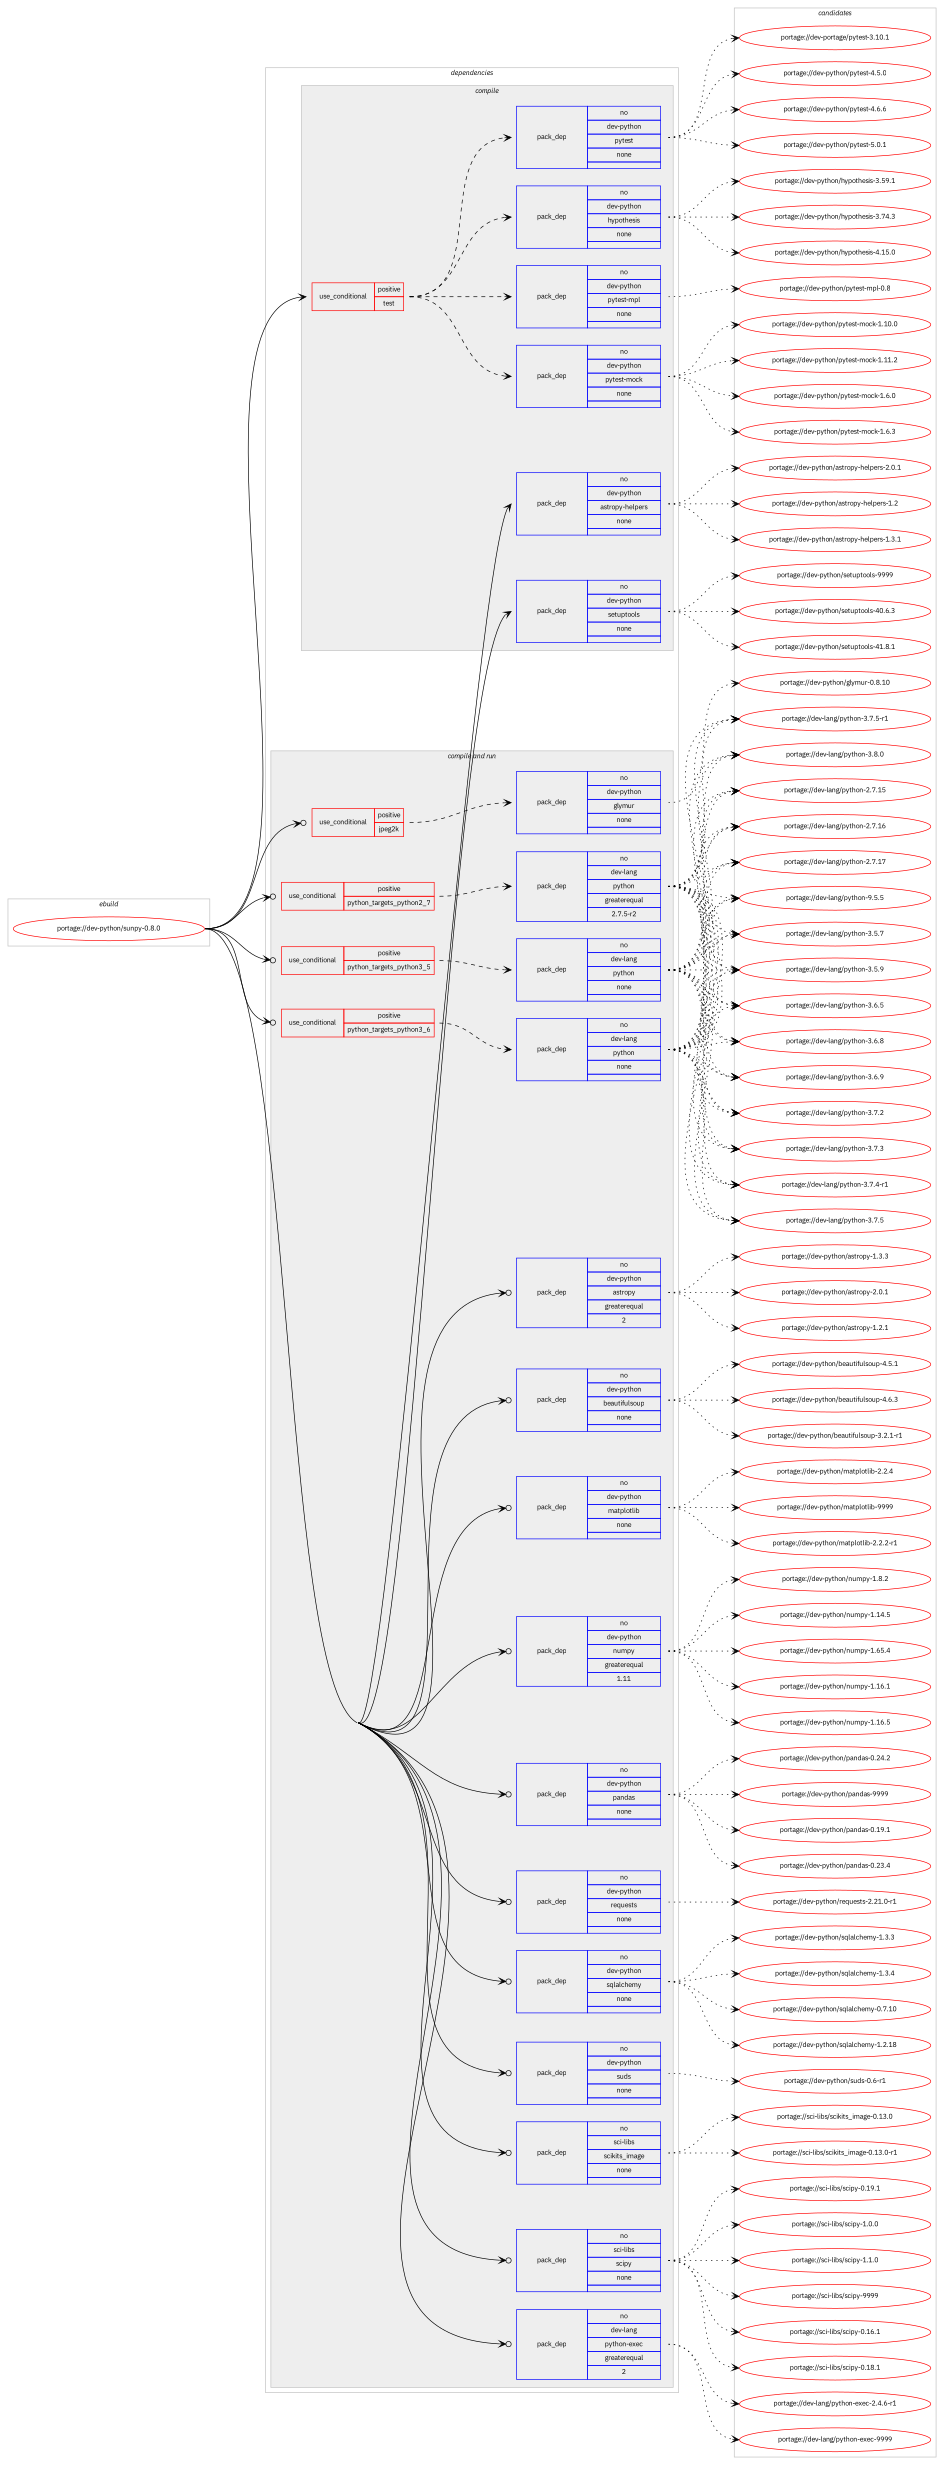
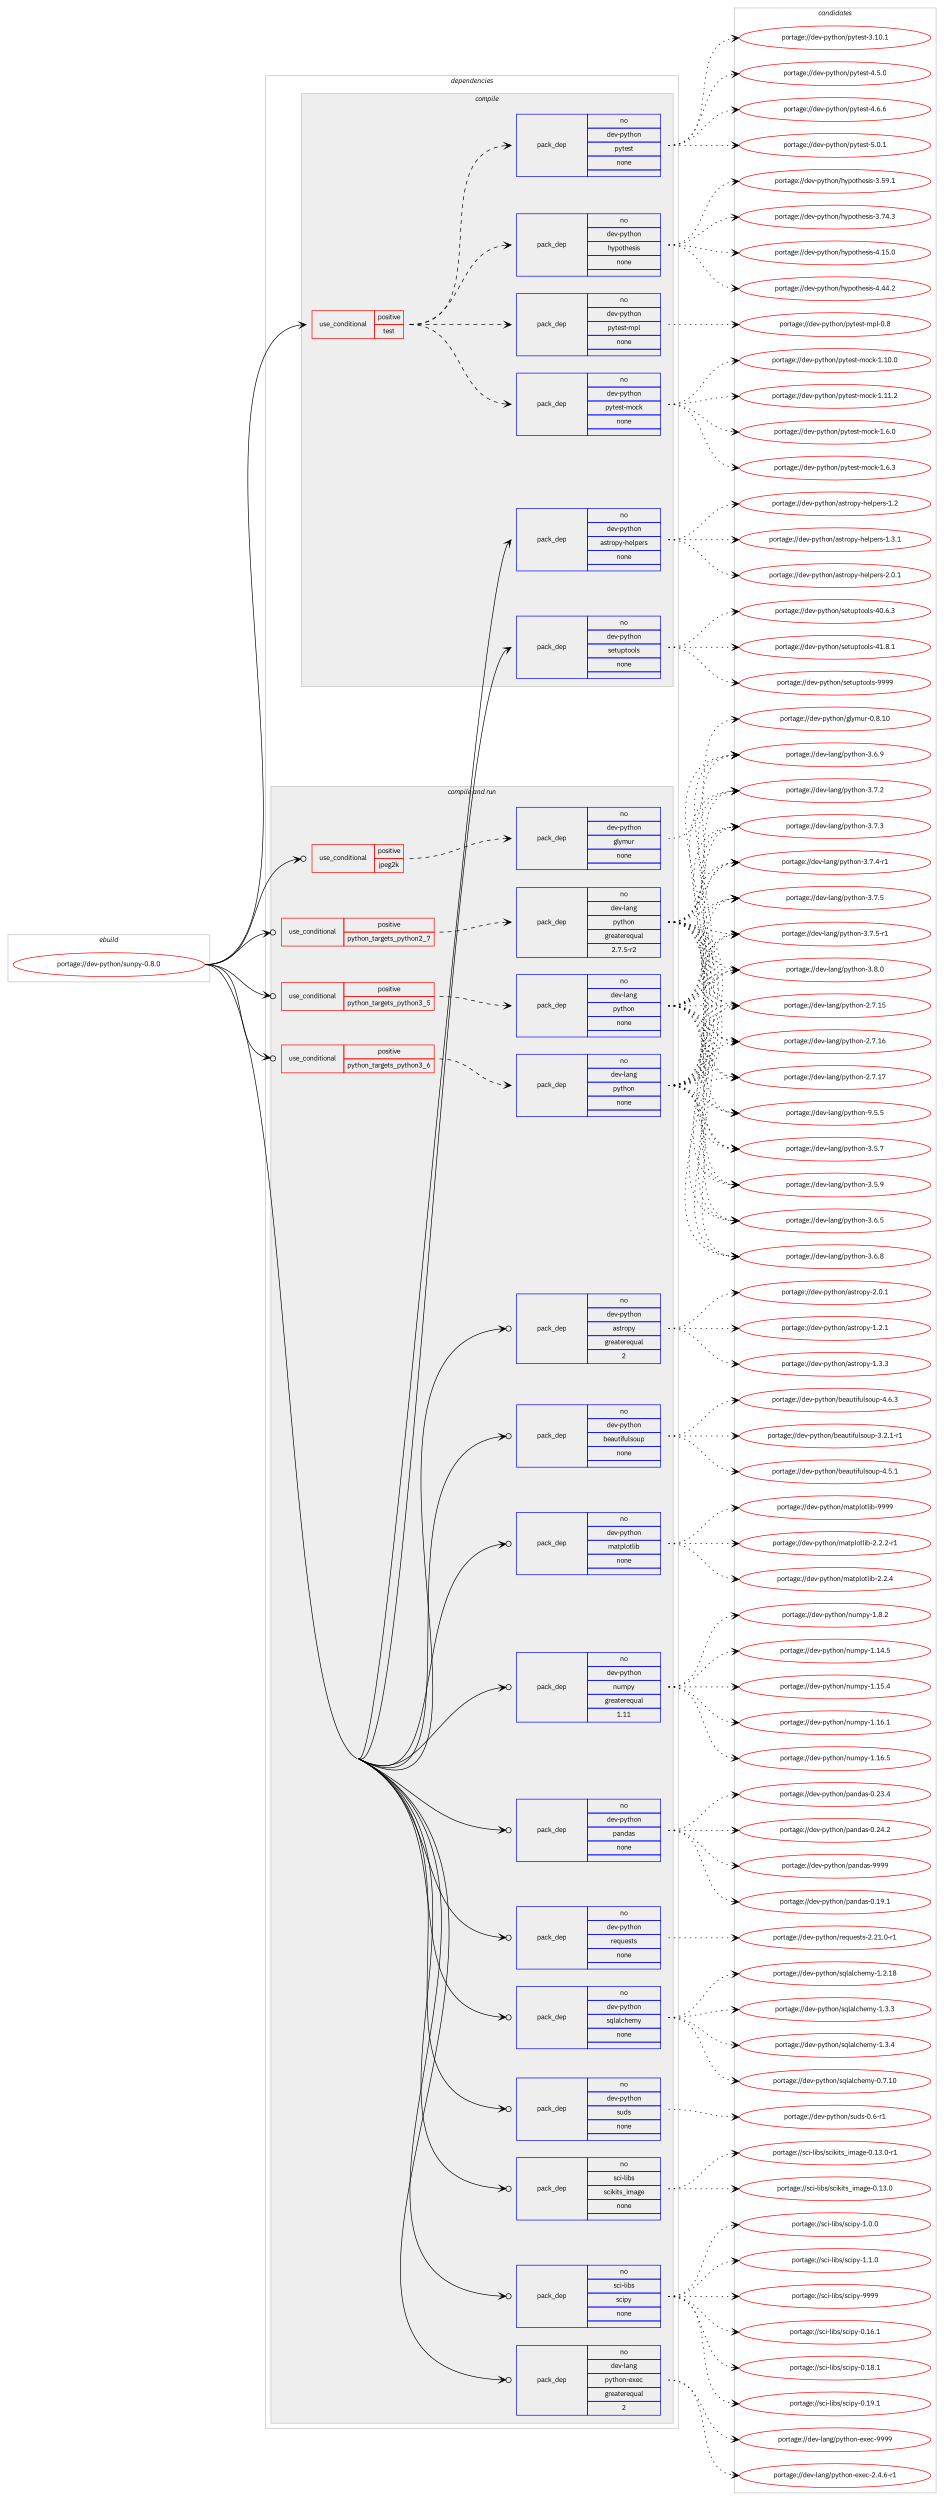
node "portage://dev-portage/pytest-3.10.1": label "portage://dev-portage/pytest-3.10.1" -> "portage://dev-python/pytest-3.10.1"
node "portage://dev-python/hypothesis-4.44.2": added
node "portage://dev-python/numpy-1.65.4": label "portage://dev-python/numpy-1.65.4" -> "portage://dev-python/numpy-1.15.4"
